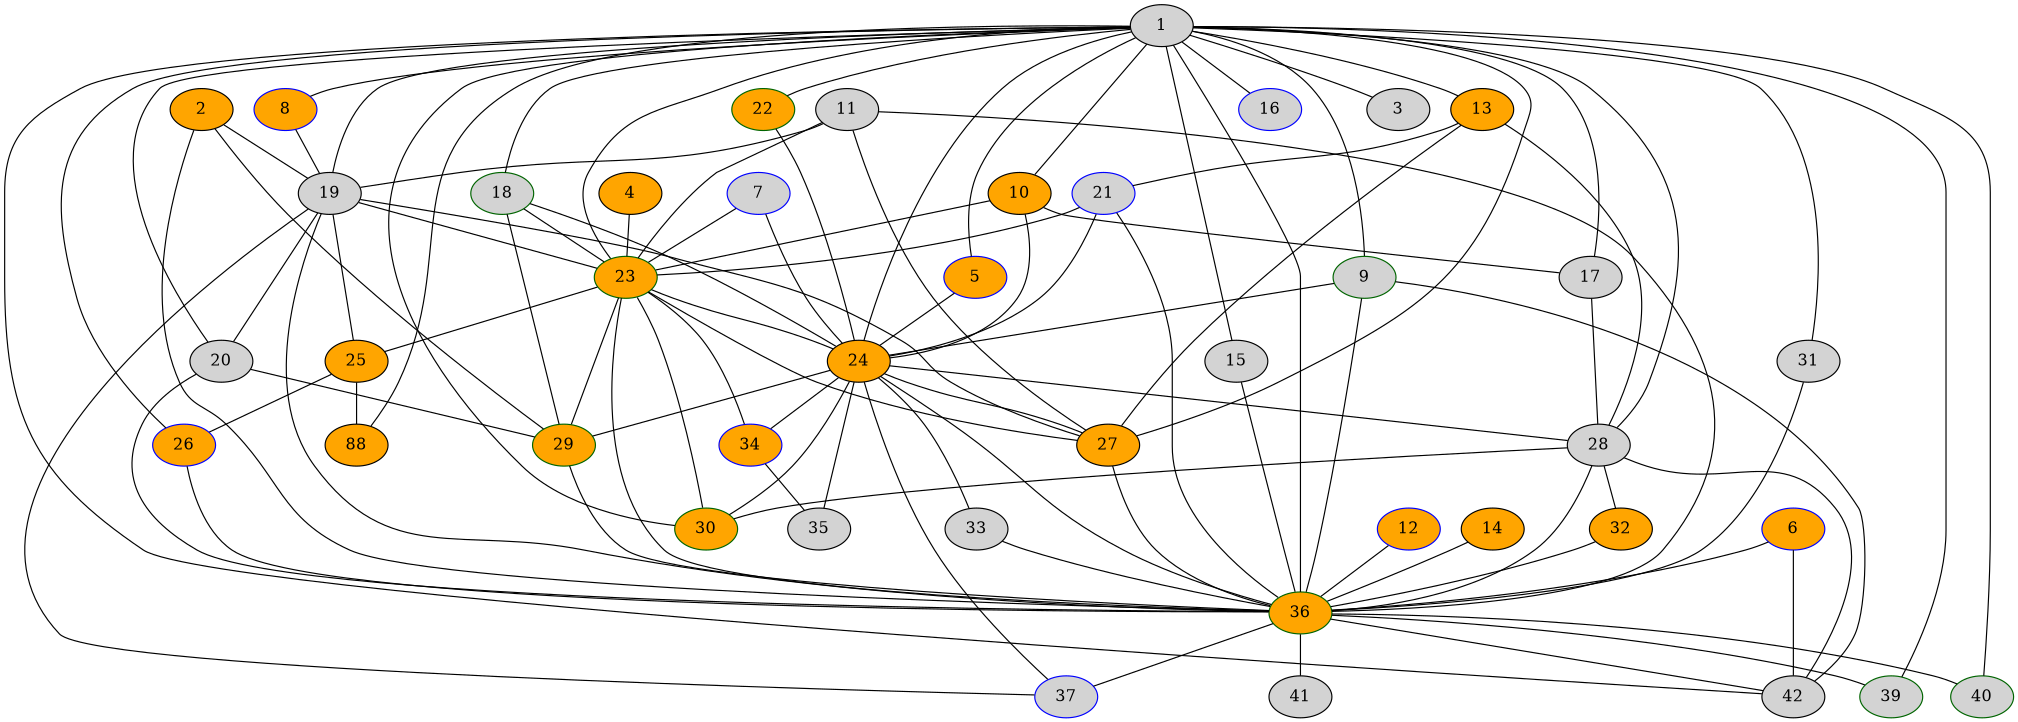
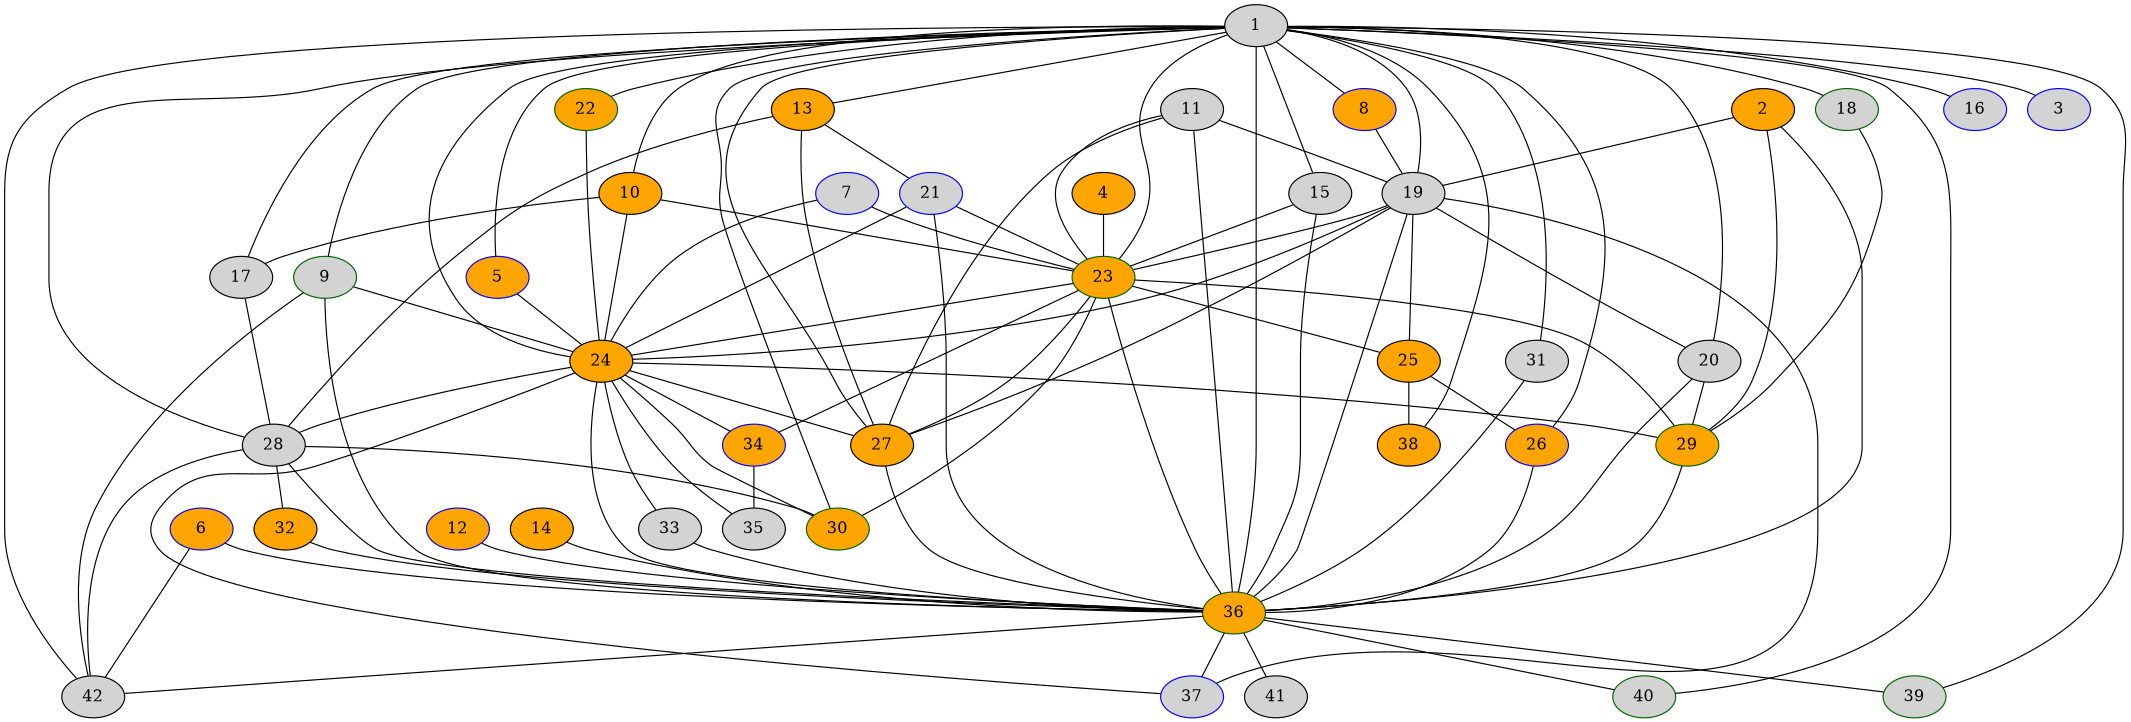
node "3": color black -> blue
edge "18" -- "23": now "15" -- "23"
edge "18" -- "24": now "19" -- "24"
node "88": label "88" -> "38"
